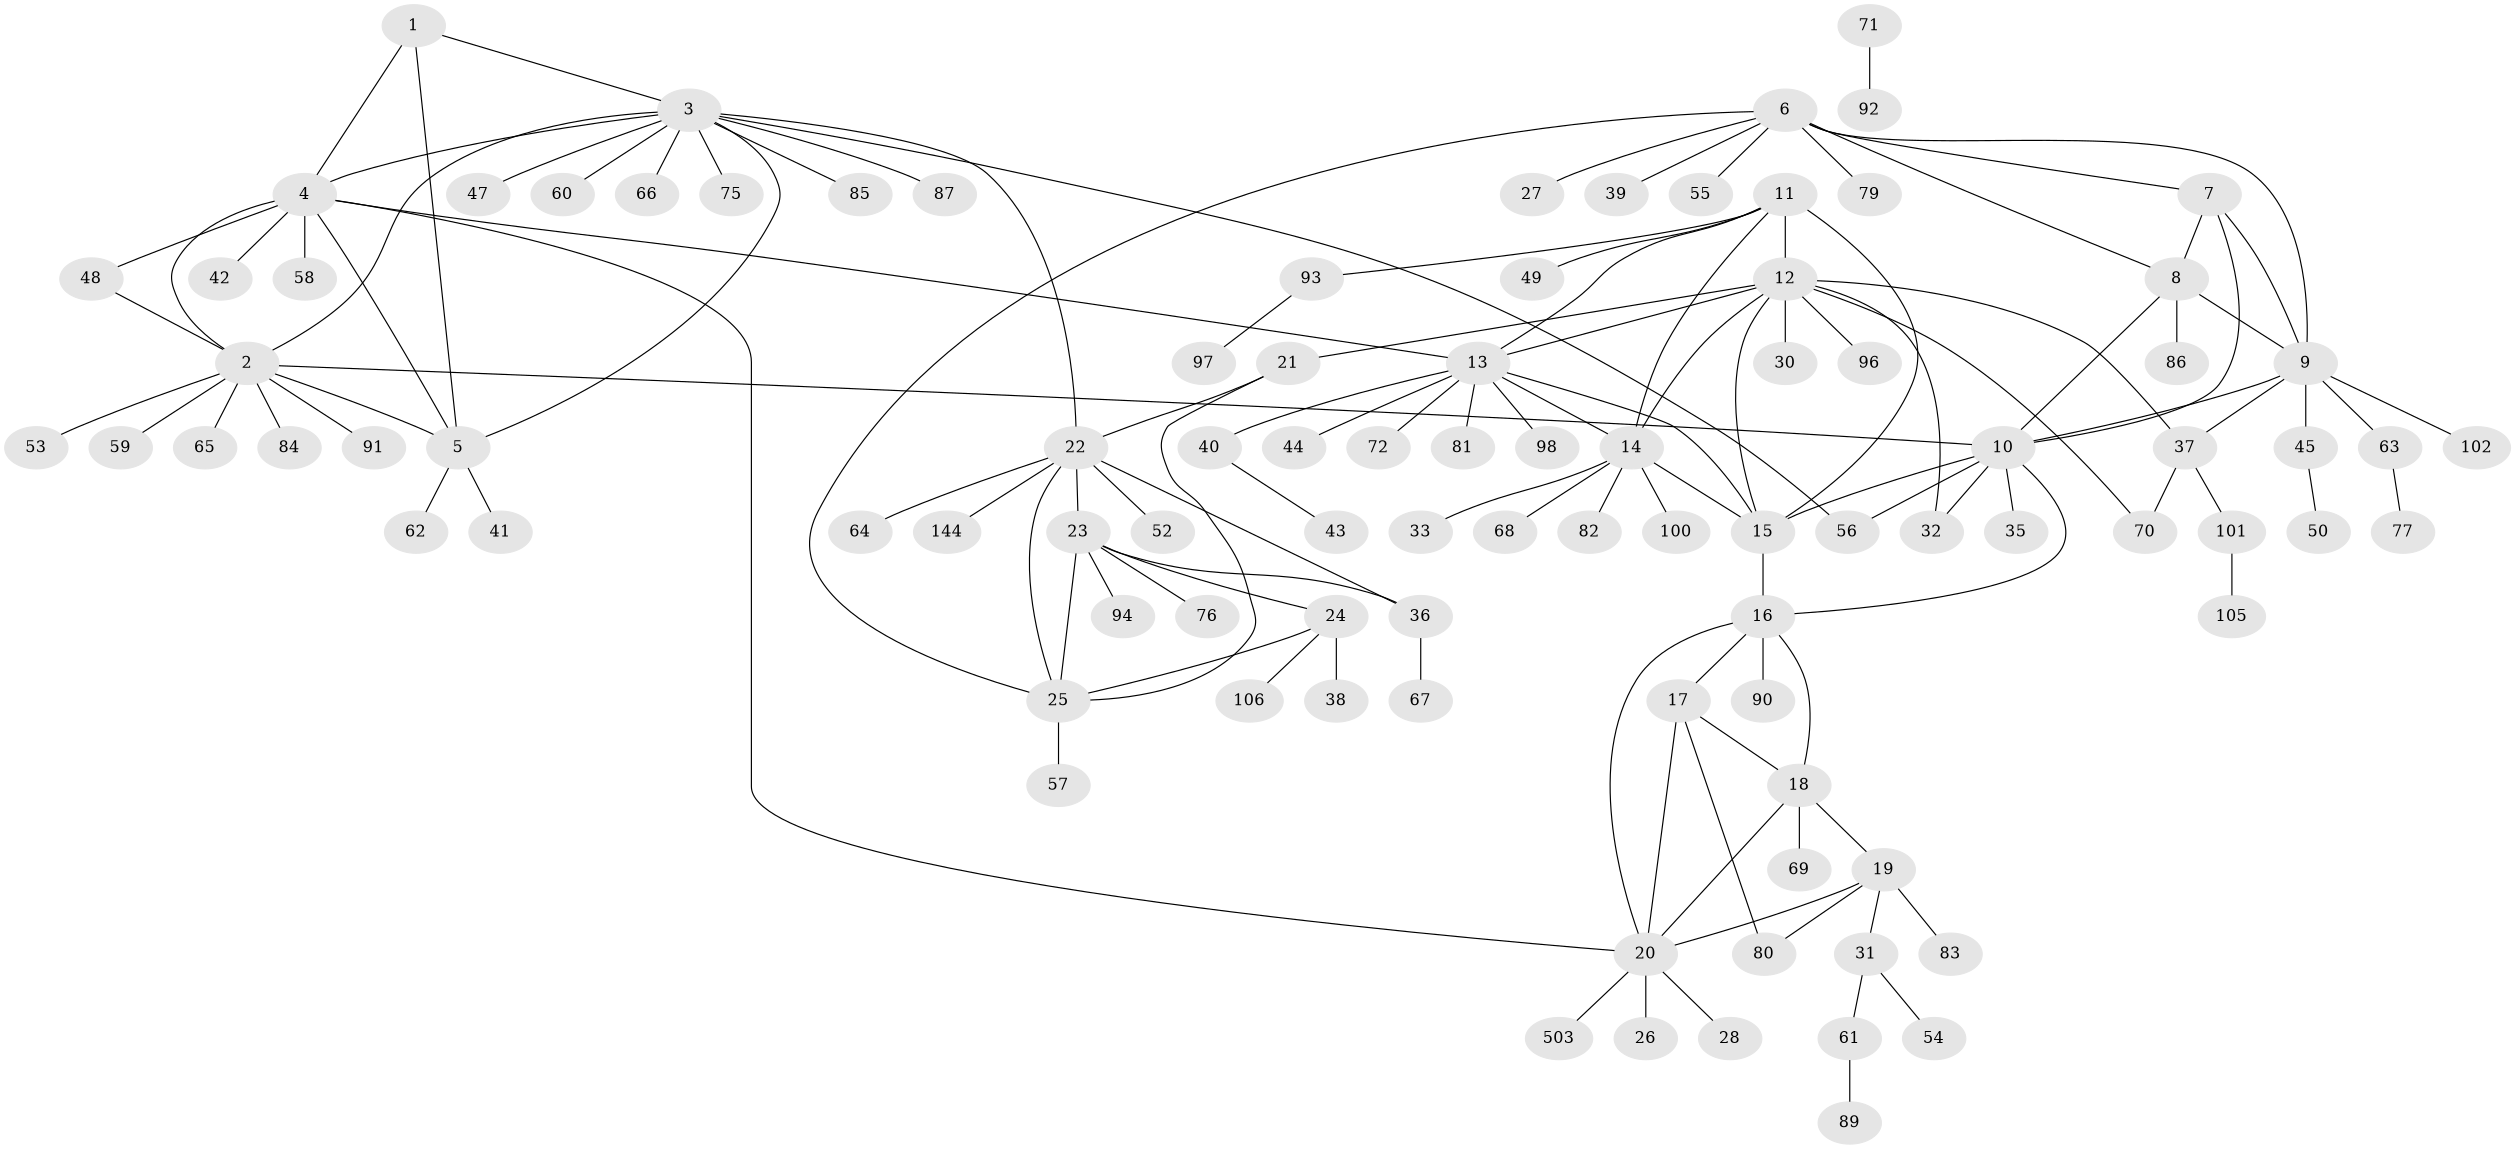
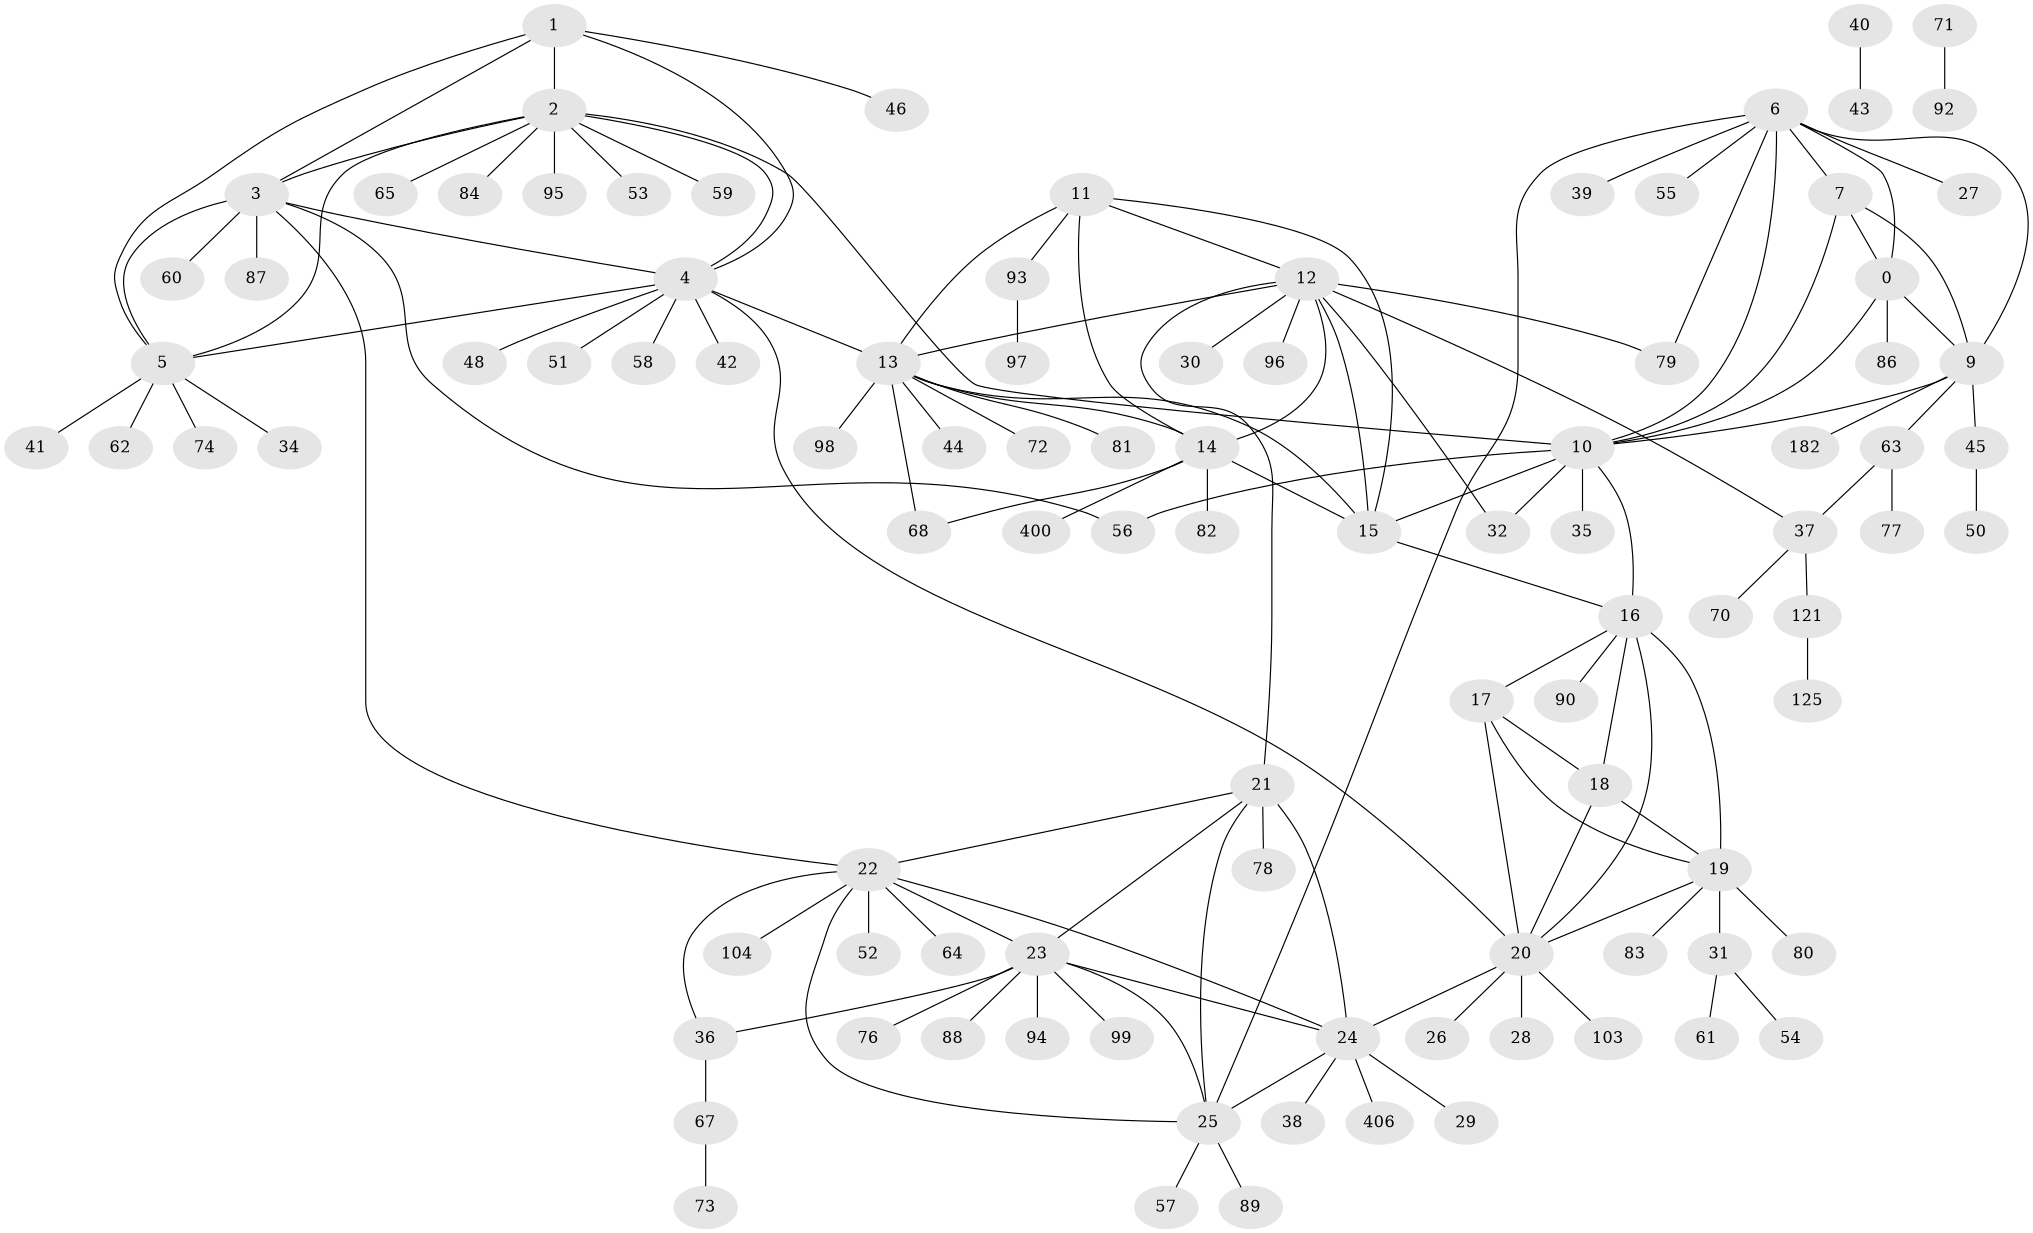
node "46": added
node "47": removed
node "66": removed
node "75": removed
node "85": removed
node "49": removed
node "8": label "8" -> "0"
edge "6" -- "10": added
edge "48" -- "2": now "1" -- "2"
node "51": added
edge "12" -- "70": now "12" -- "79"
edge "13" -- "40": now "13" -- "68"
edge "9" -- "37": now "63" -- "37"
node "74": added
node "34": added
node "91": label "91" -> "95"
node "102": label "102" -> "182"
node "144": label "144" -> "104"
node "33": removed
node "100": label "100" -> "400"
node "101": label "101" -> "121"
node "105": label "105" -> "125"
node "106": label "106" -> "406"
edge "16" -- "19": added
edge "17" -- "80": now "17" -- "19"
edge "21" -- "23": added
node "78": added
node "69": removed
edge "21" -- "24": added
edge "22" -- "24": added
edge "20" -- "24": added
node "88": added
node "99": added
node "503": label "503" -> "103"
edge "61" -- "89": now "25" -- "89"
node "29": added
node "73": added
